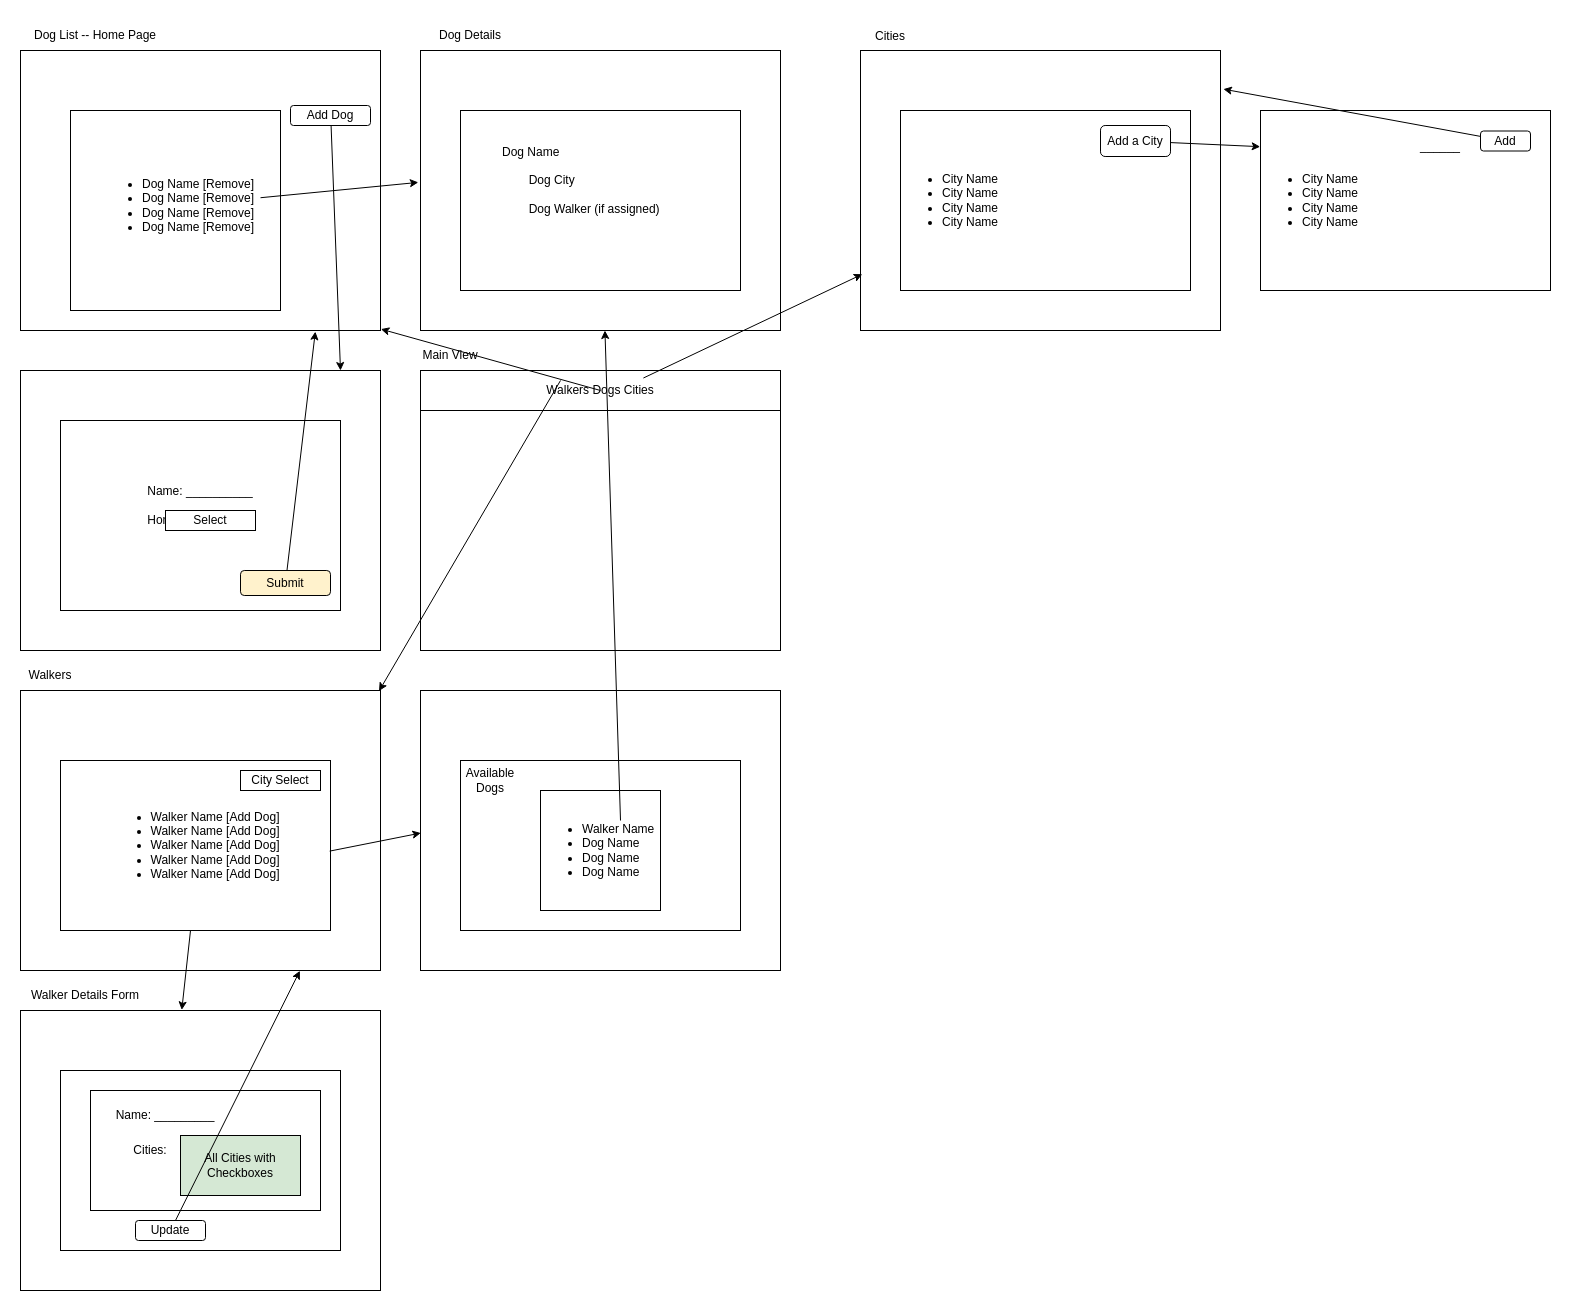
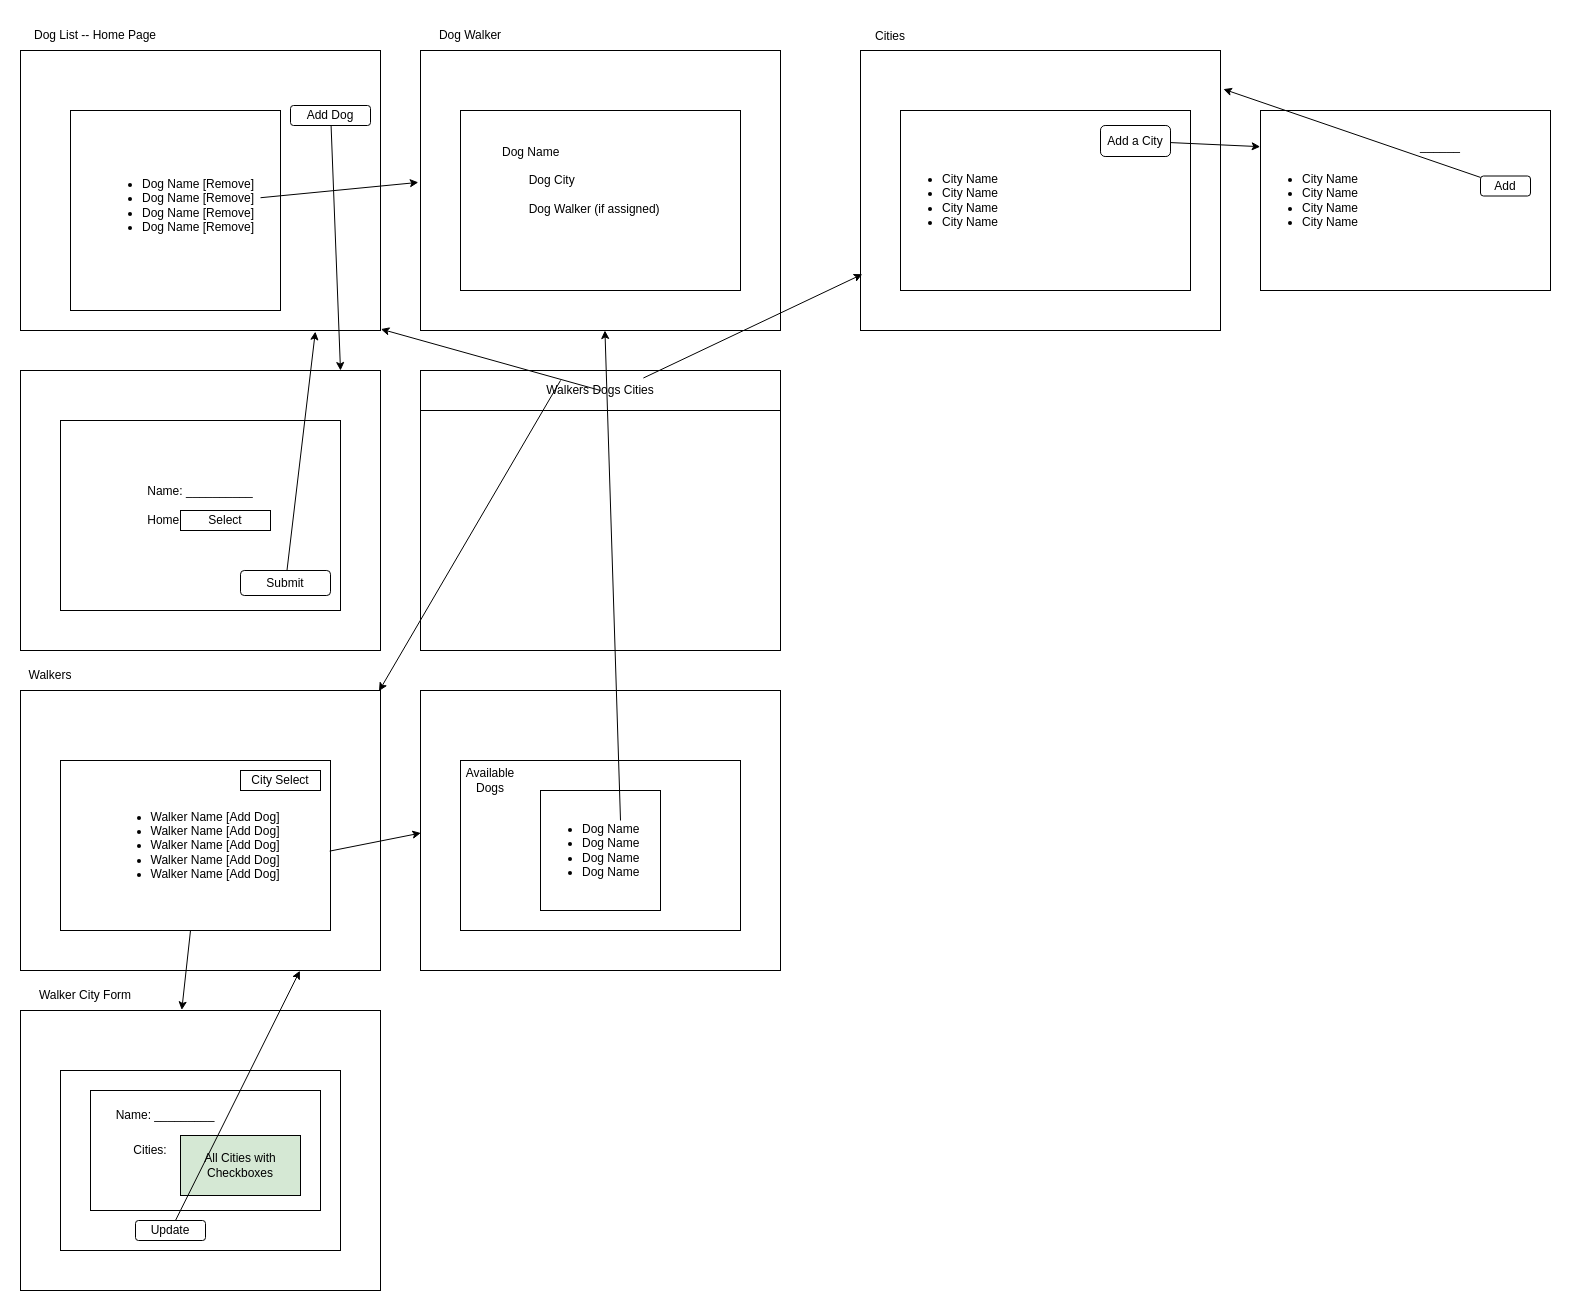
node "Dog Details": label "Dog Details" -> "Dog Walker"
node "Add": moved (1506, 141) -> (1506, 186)
node "Main View": removed
node "Select": moved (211, 521) -> (226, 521)
node "Submit": fillcolor #fff2cc -> #ffffff
node "Walker Name Dog Name Dog Name Dog Name": label "Walker Name Dog Name Dog Name Dog Name" -> "Dog Name Dog Name Dog Name Dog Name"
node "Walker Details Form": label "Walker Details Form" -> "Walker City Form"
